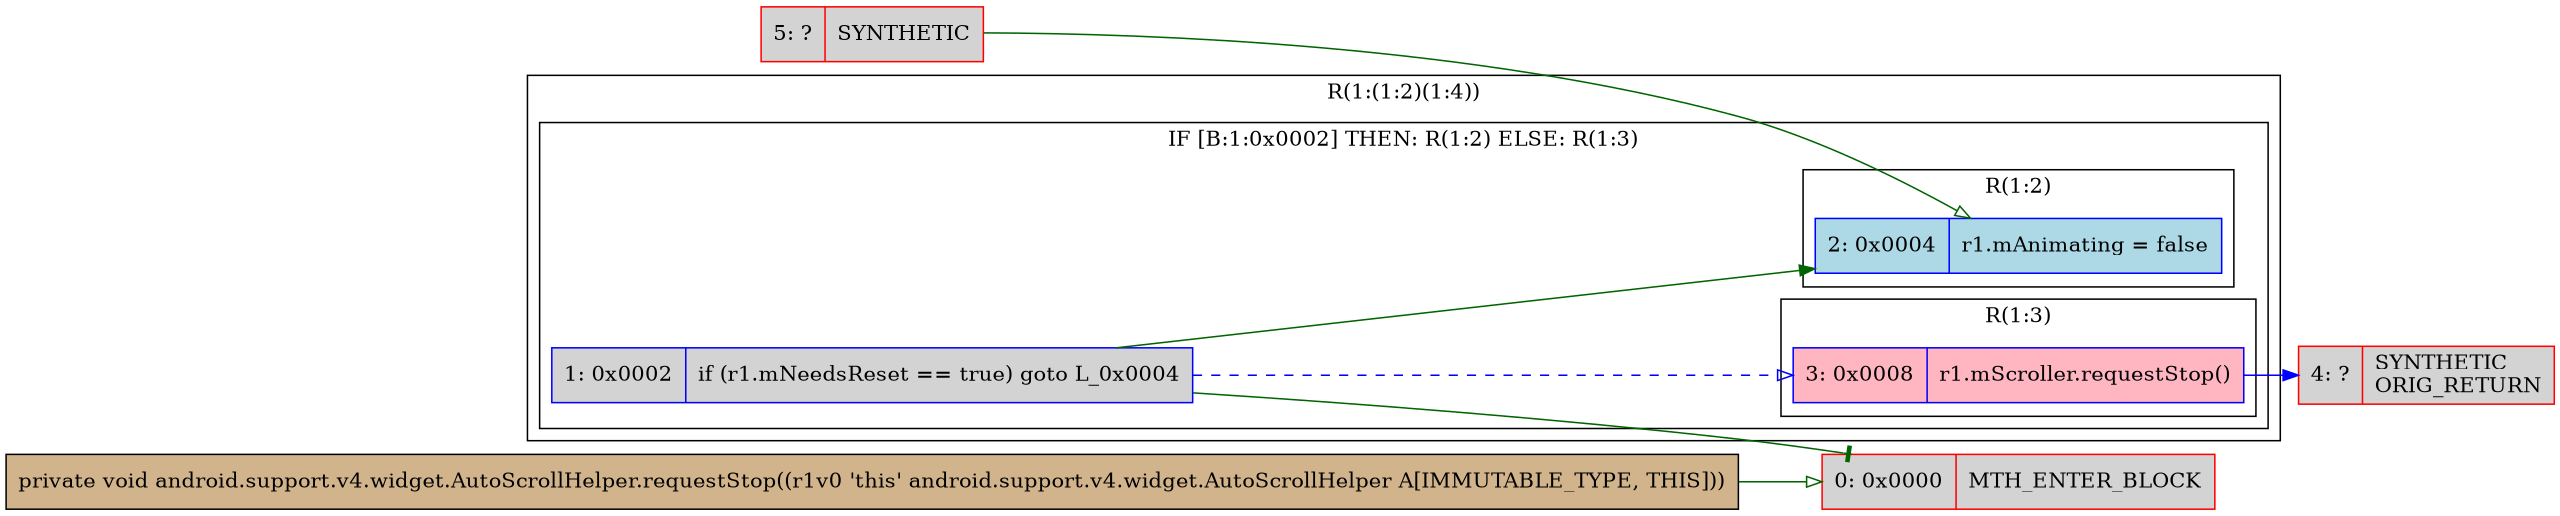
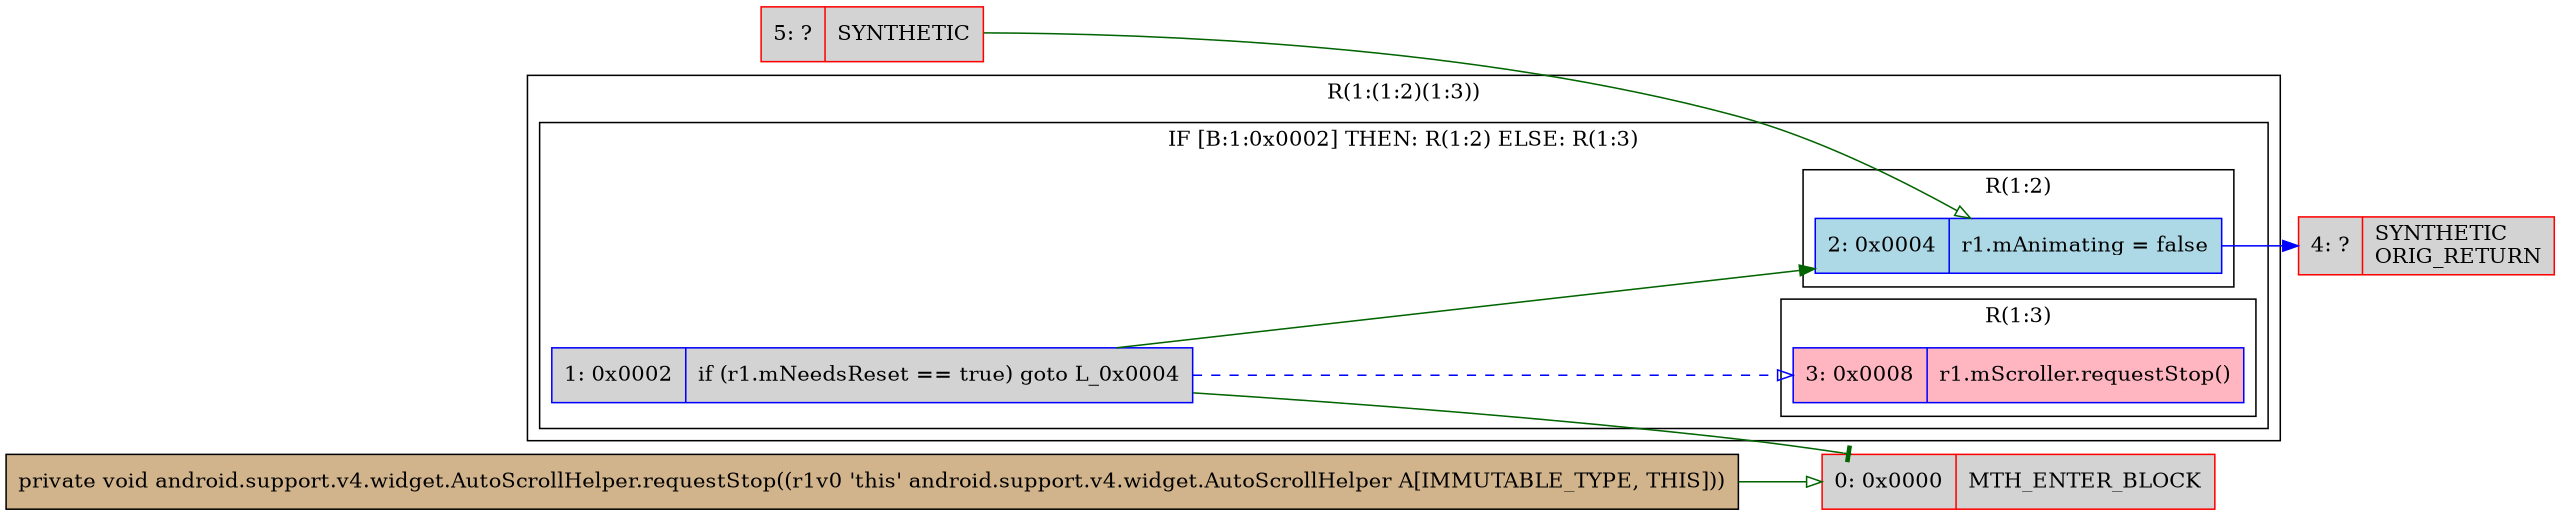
cluster "R(1:(1:2)(1:4))": label "R(1:(1:2)(1:4))" -> "R(1:(1:2)(1:3))"
edge "3: 0x0008" -> "4: ?": now "2: 0x0004" -> "4: ?"
